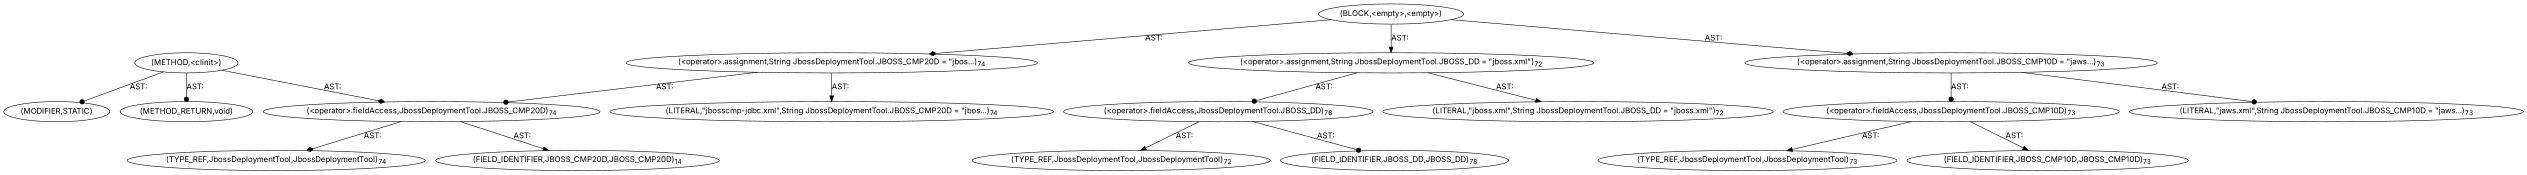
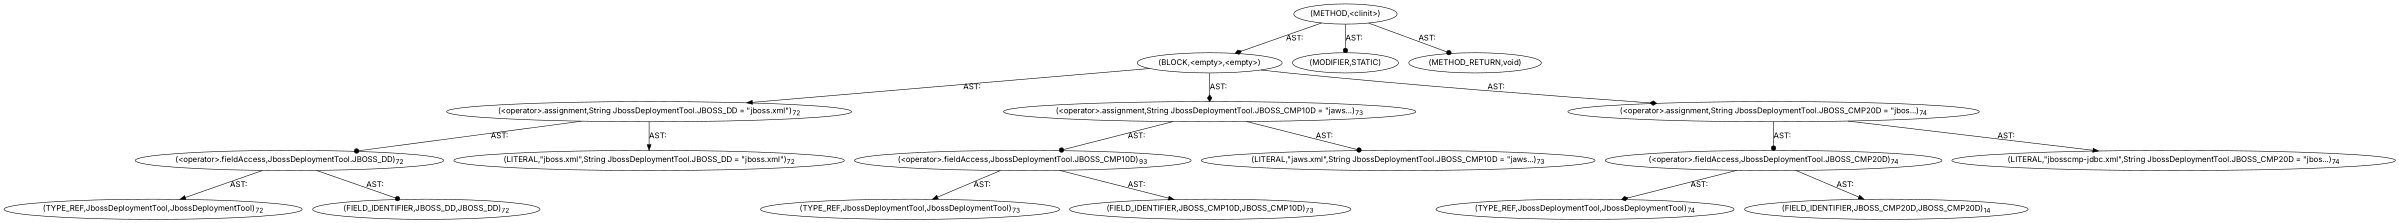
edge "(METHOD,<clinit>)" -> "(<operator>.fieldAccess,JbossDeploymentTool.JBOSS_CMP20D)": now "(METHOD,<clinit>)" -> "(BLOCK,<empty>,<empty>)"
node "(<operator>.fieldAccess,JbossDeploymentTool.JBOSS_DD)": text "76" -> "72"
node "(<operator>.fieldAccess,JbossDeploymentTool.JBOSS_CMP10D)": text "73" -> "93"
node "(FIELD_IDENTIFIER,JBOSS_DD,JBOSS_DD)": text "78" -> "72"
